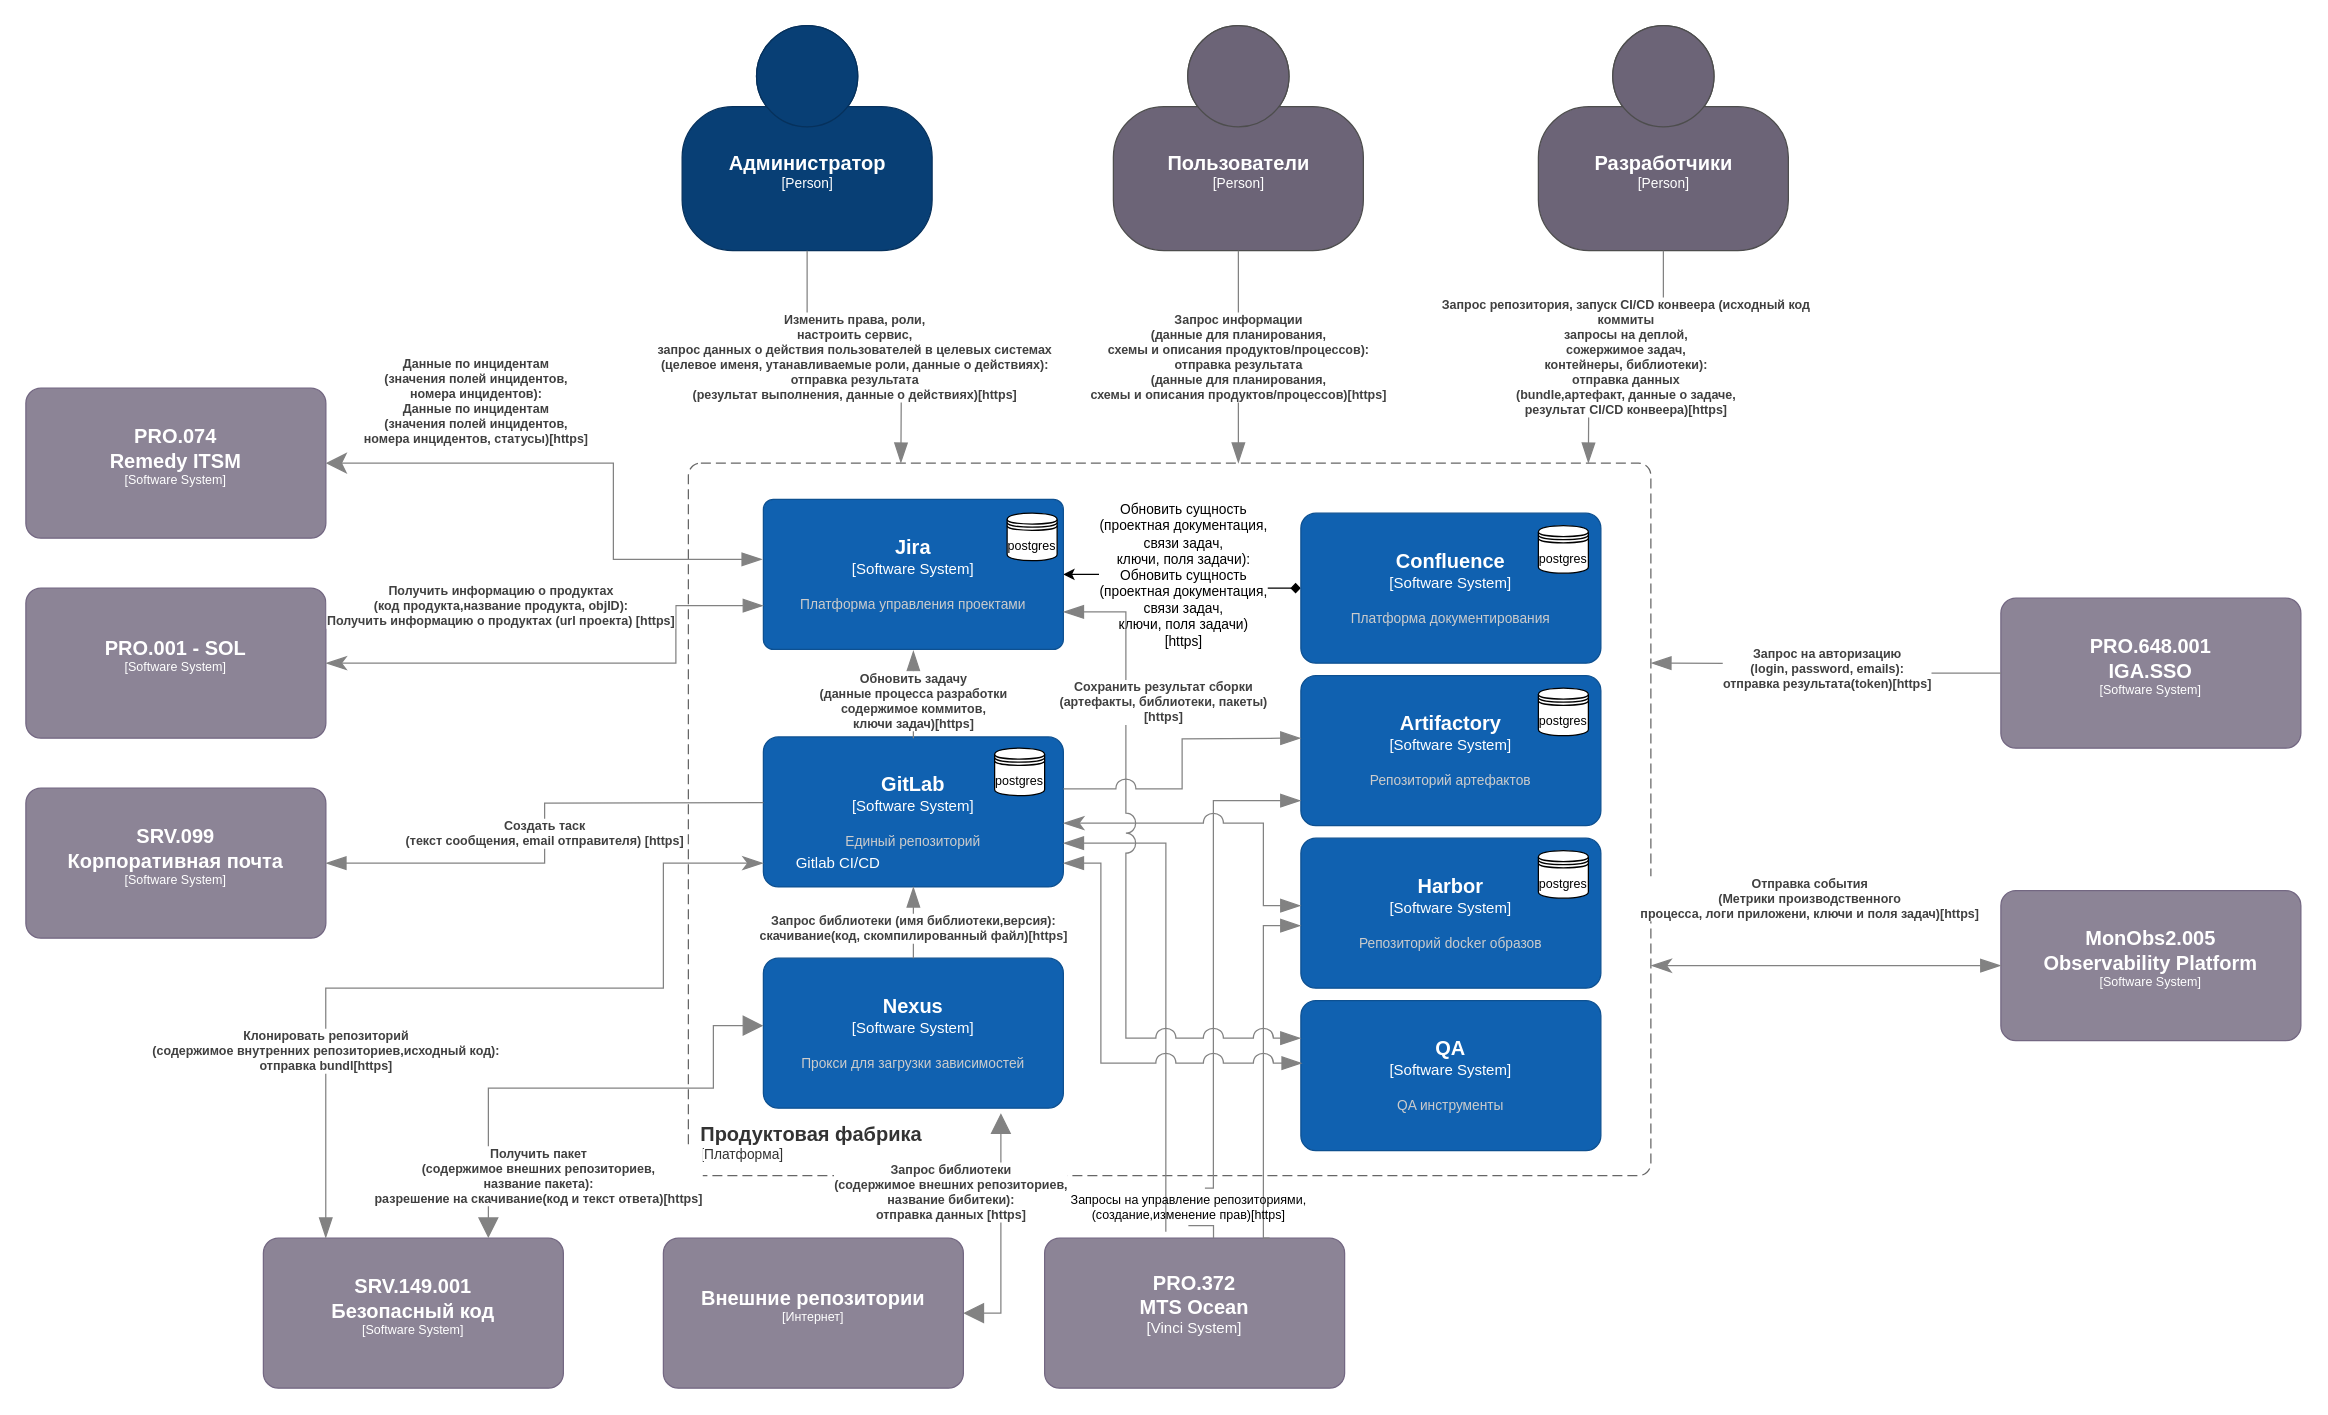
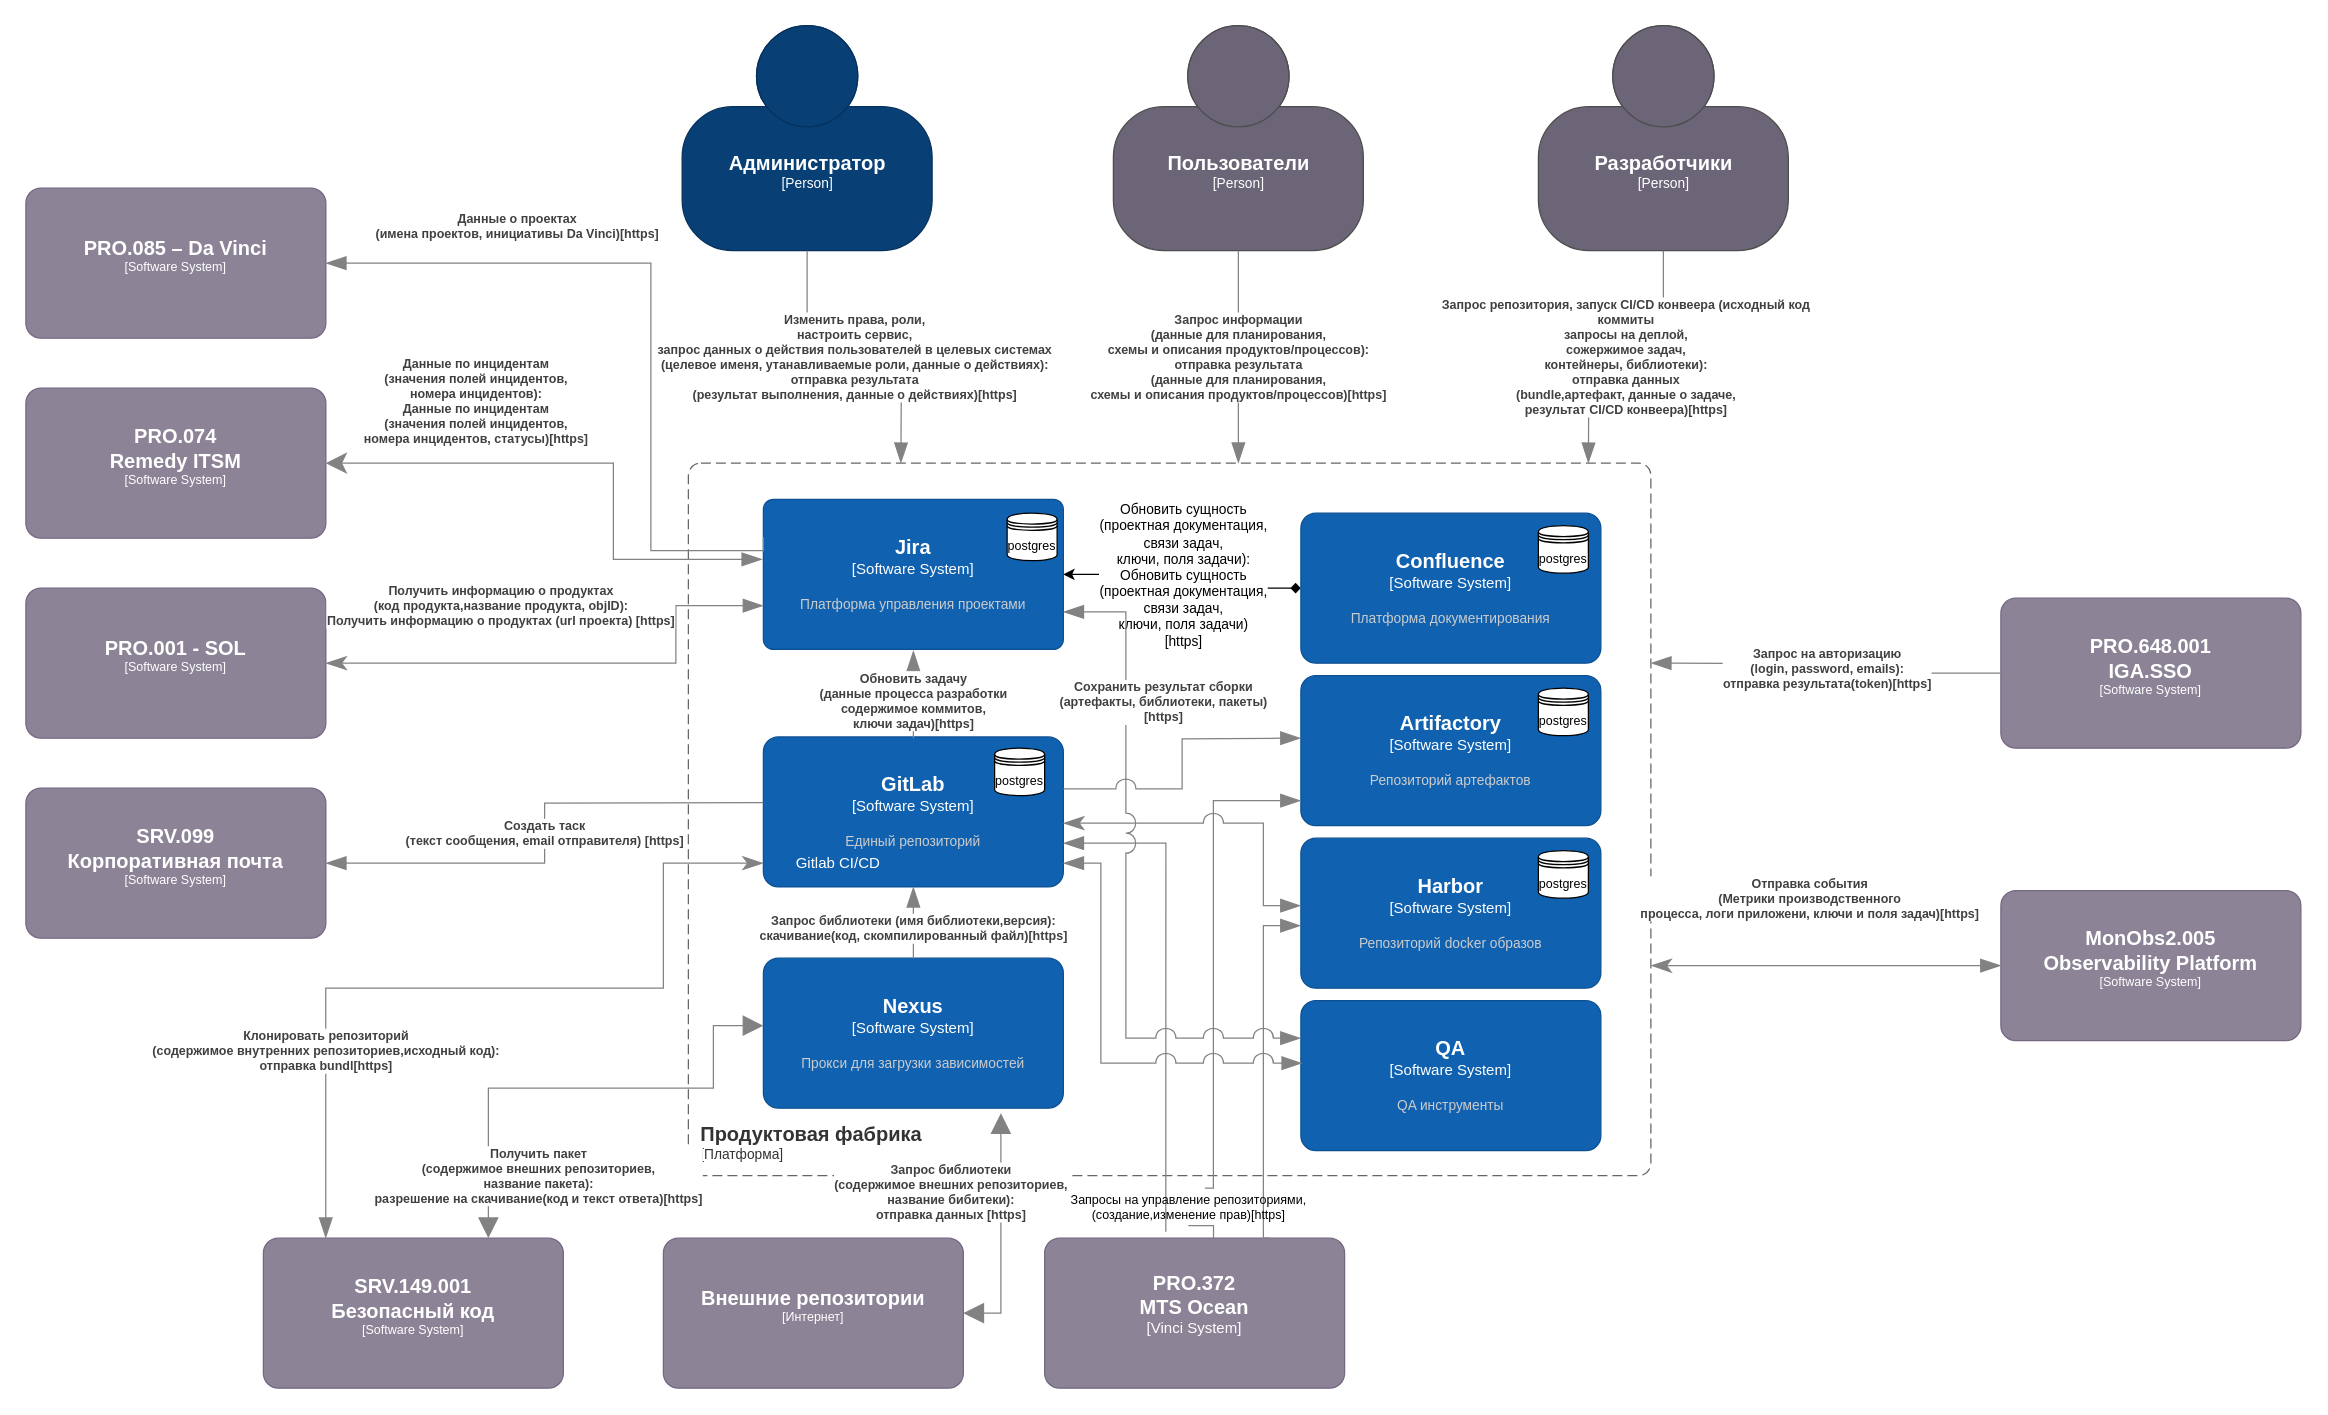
node "PRO.085 – Da Vinci [Software System]": added
edge "Jira [Software System] Платформа управления проектами" -> "PRO.085 – Da Vinci [Software System]": added, label "Данные о проектах (имена проектов, инициативы Da Vinci)[https]"
